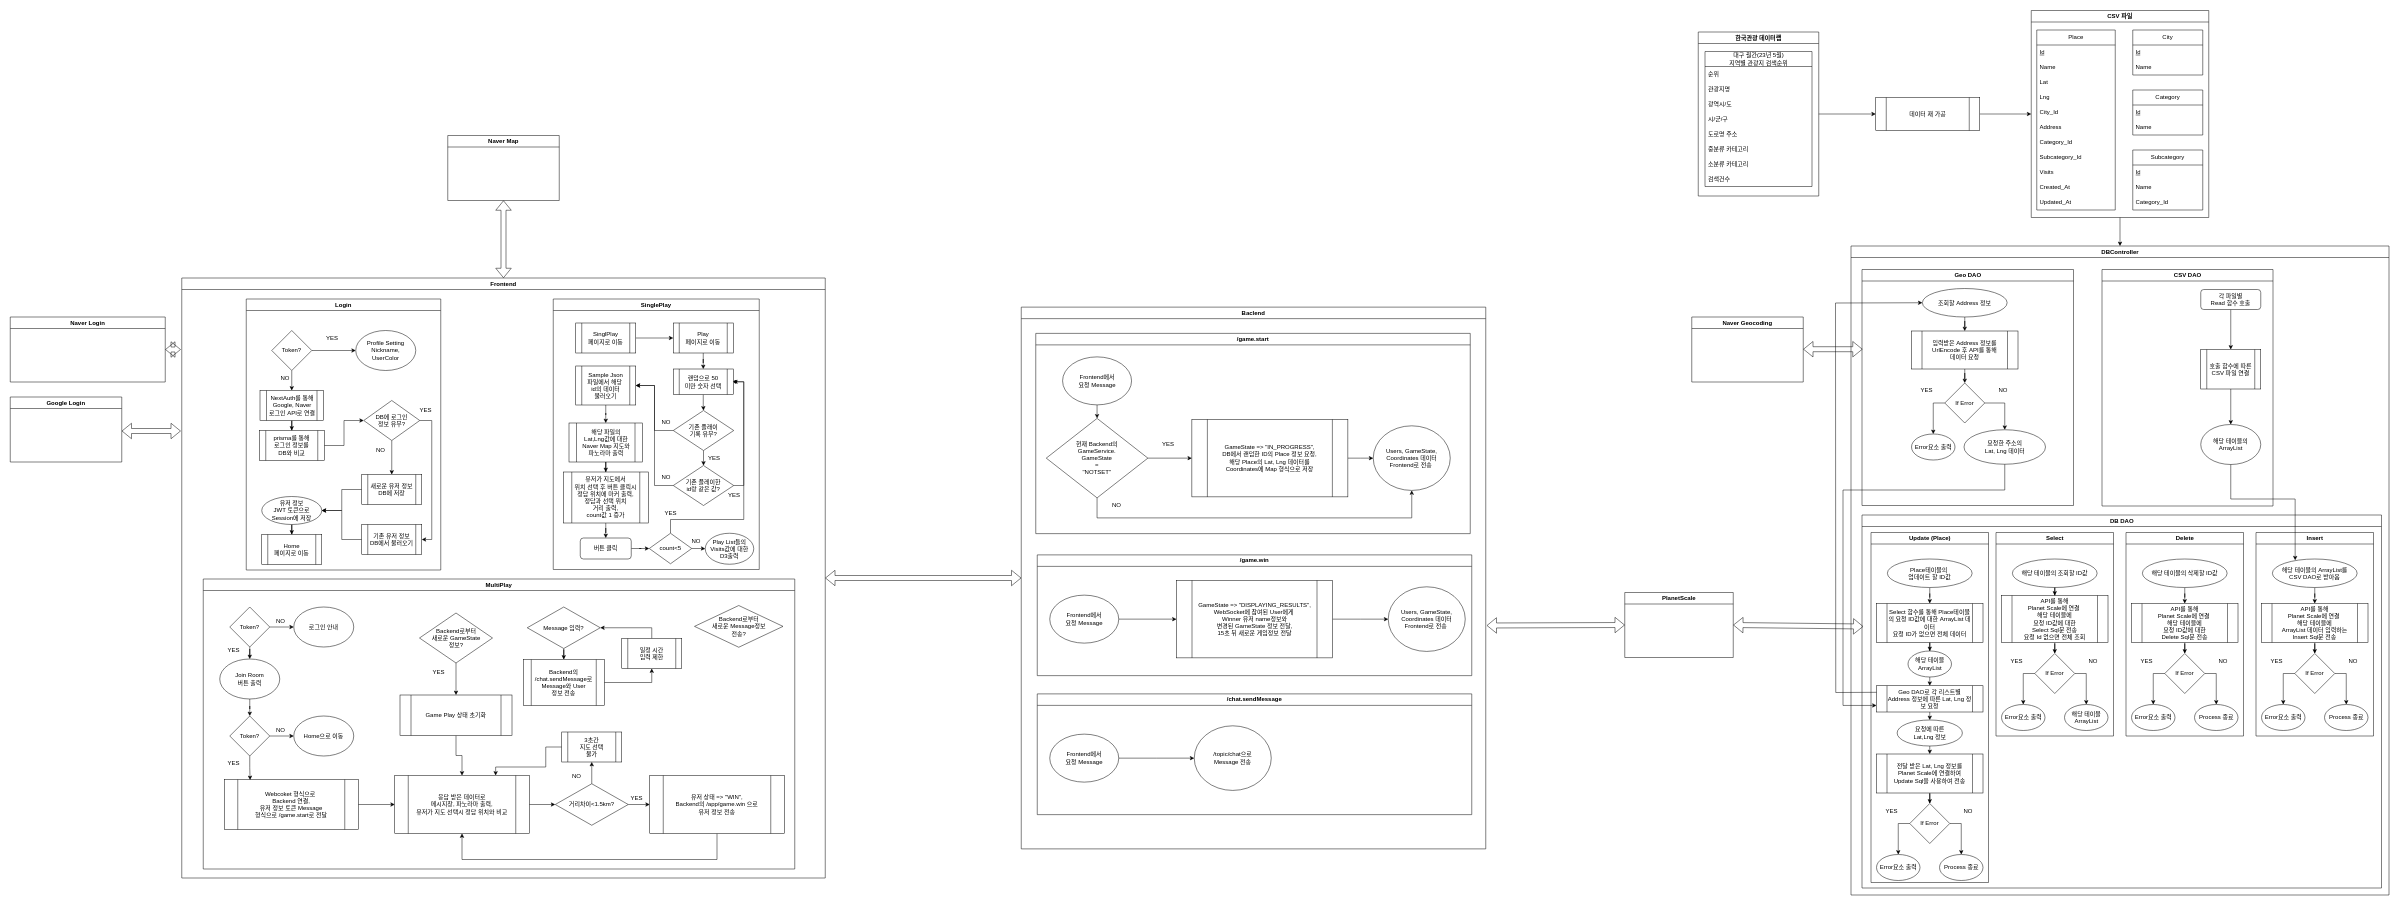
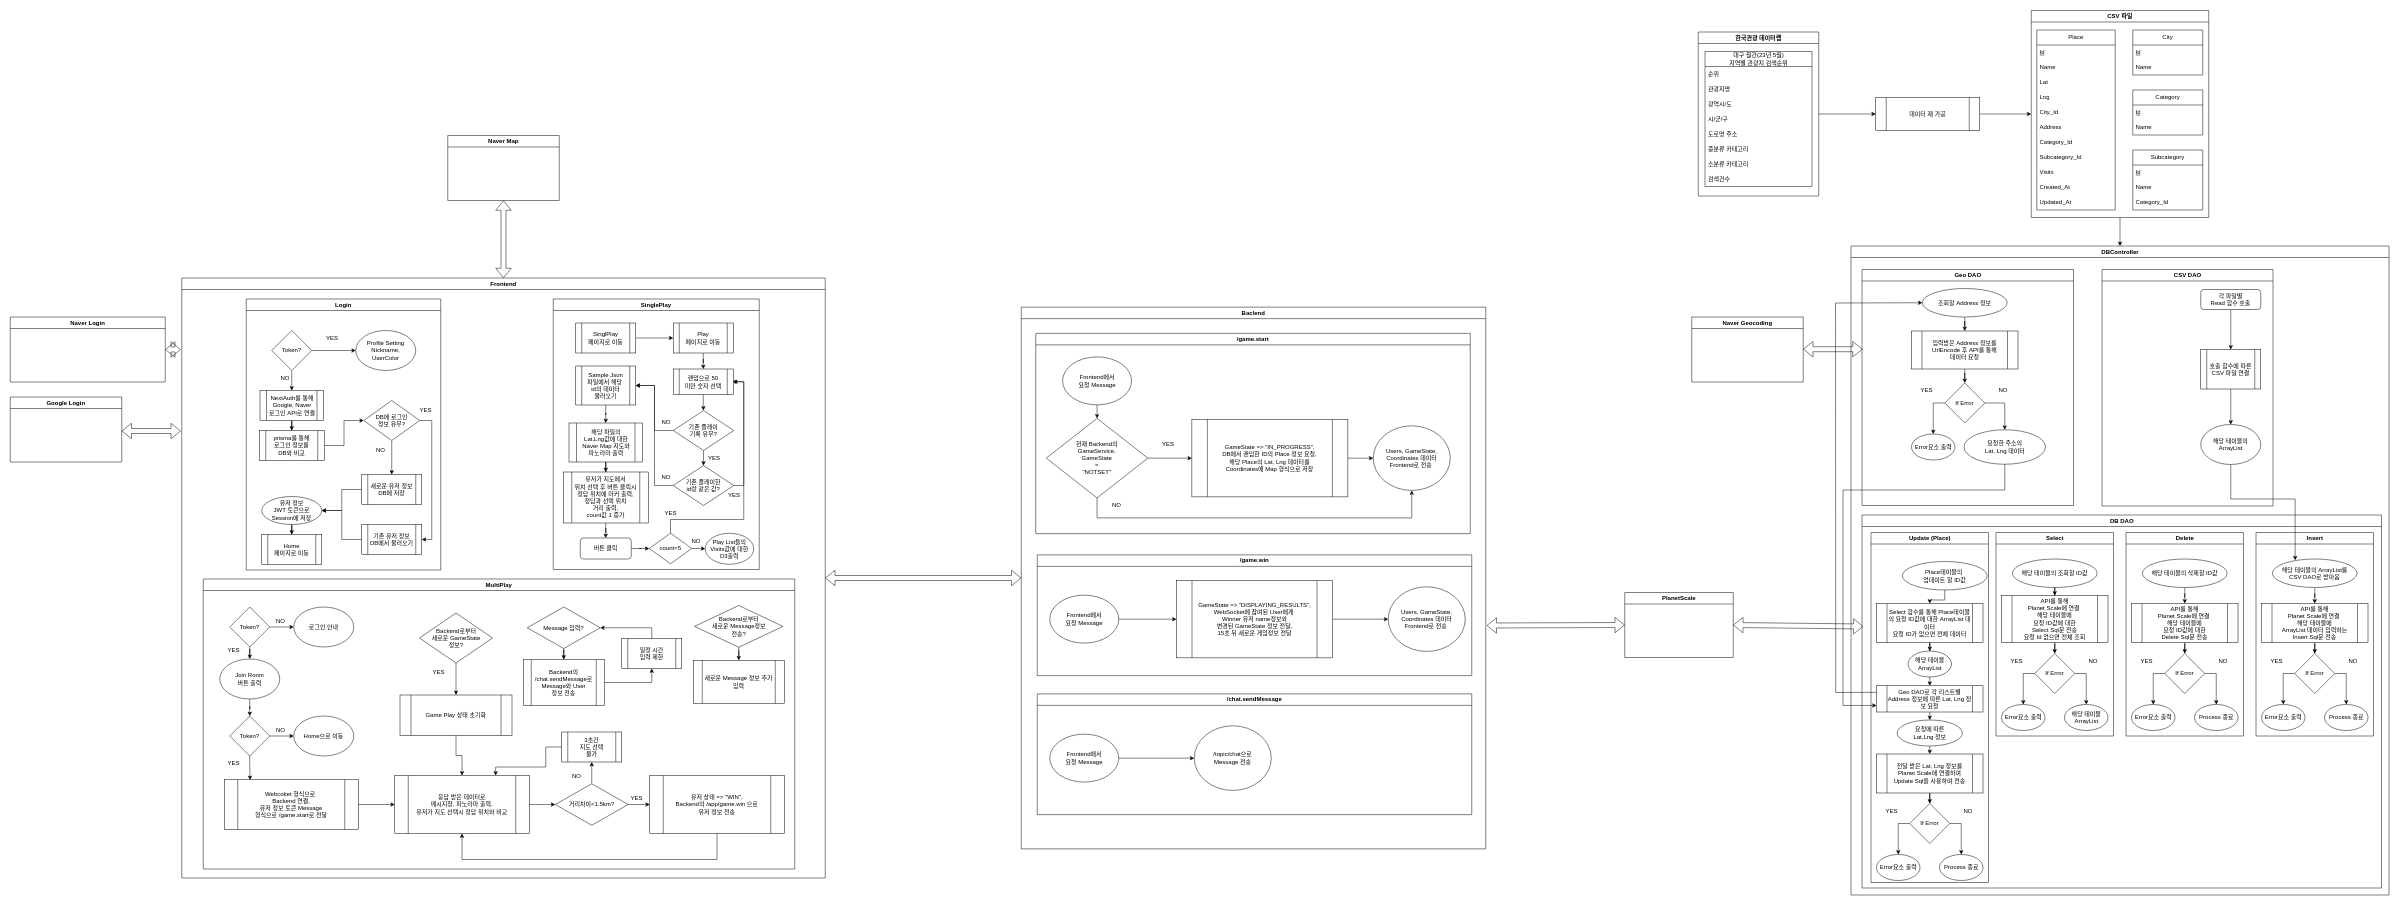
node "Place테이블의 업데이트 할 ID값": moved (1930, 573) -> (1945, 576)
edge "Backend로부터 새로운 Message정보 전송?" -> "새로운 Message 정보 추가입력": added
node "새로운 Message 정보 추가입력": added
